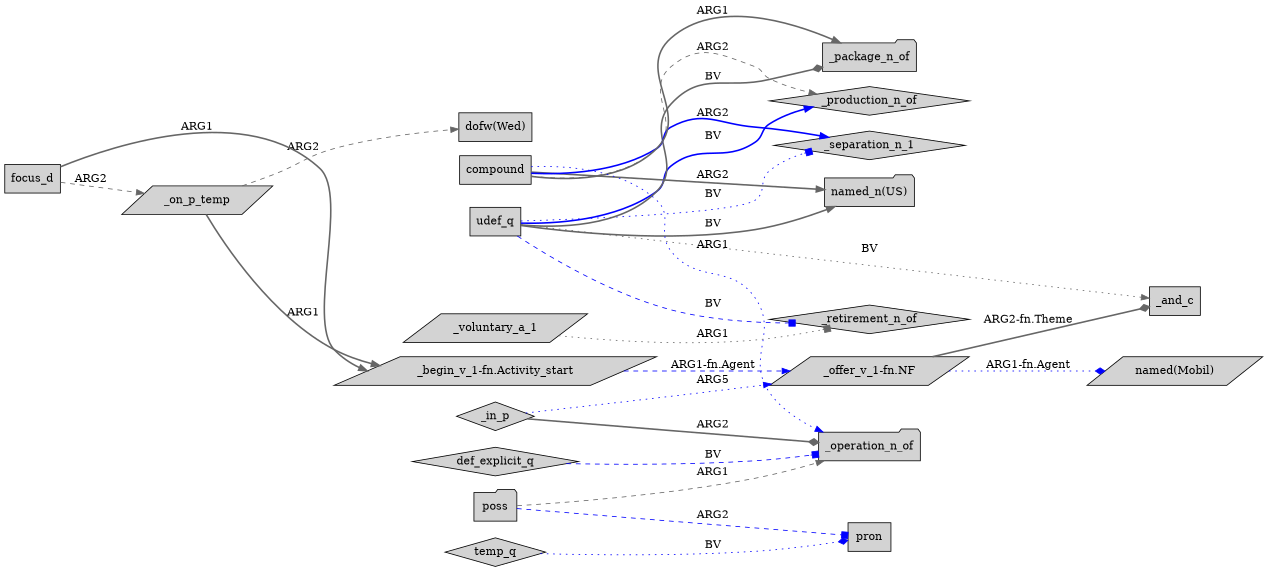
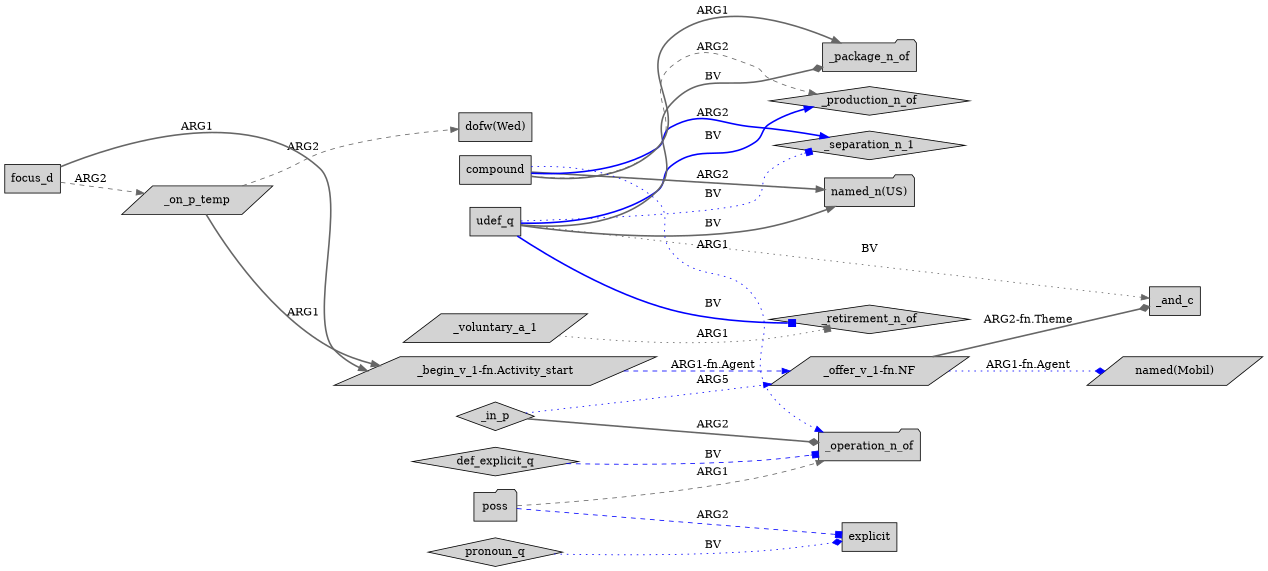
edge "udef_q" -> "_retirement_n_of": style dashed -> bold
node "pron": label "pron" -> "explicit"
node "temp_q": label "temp_q" -> "pronoun_q"
